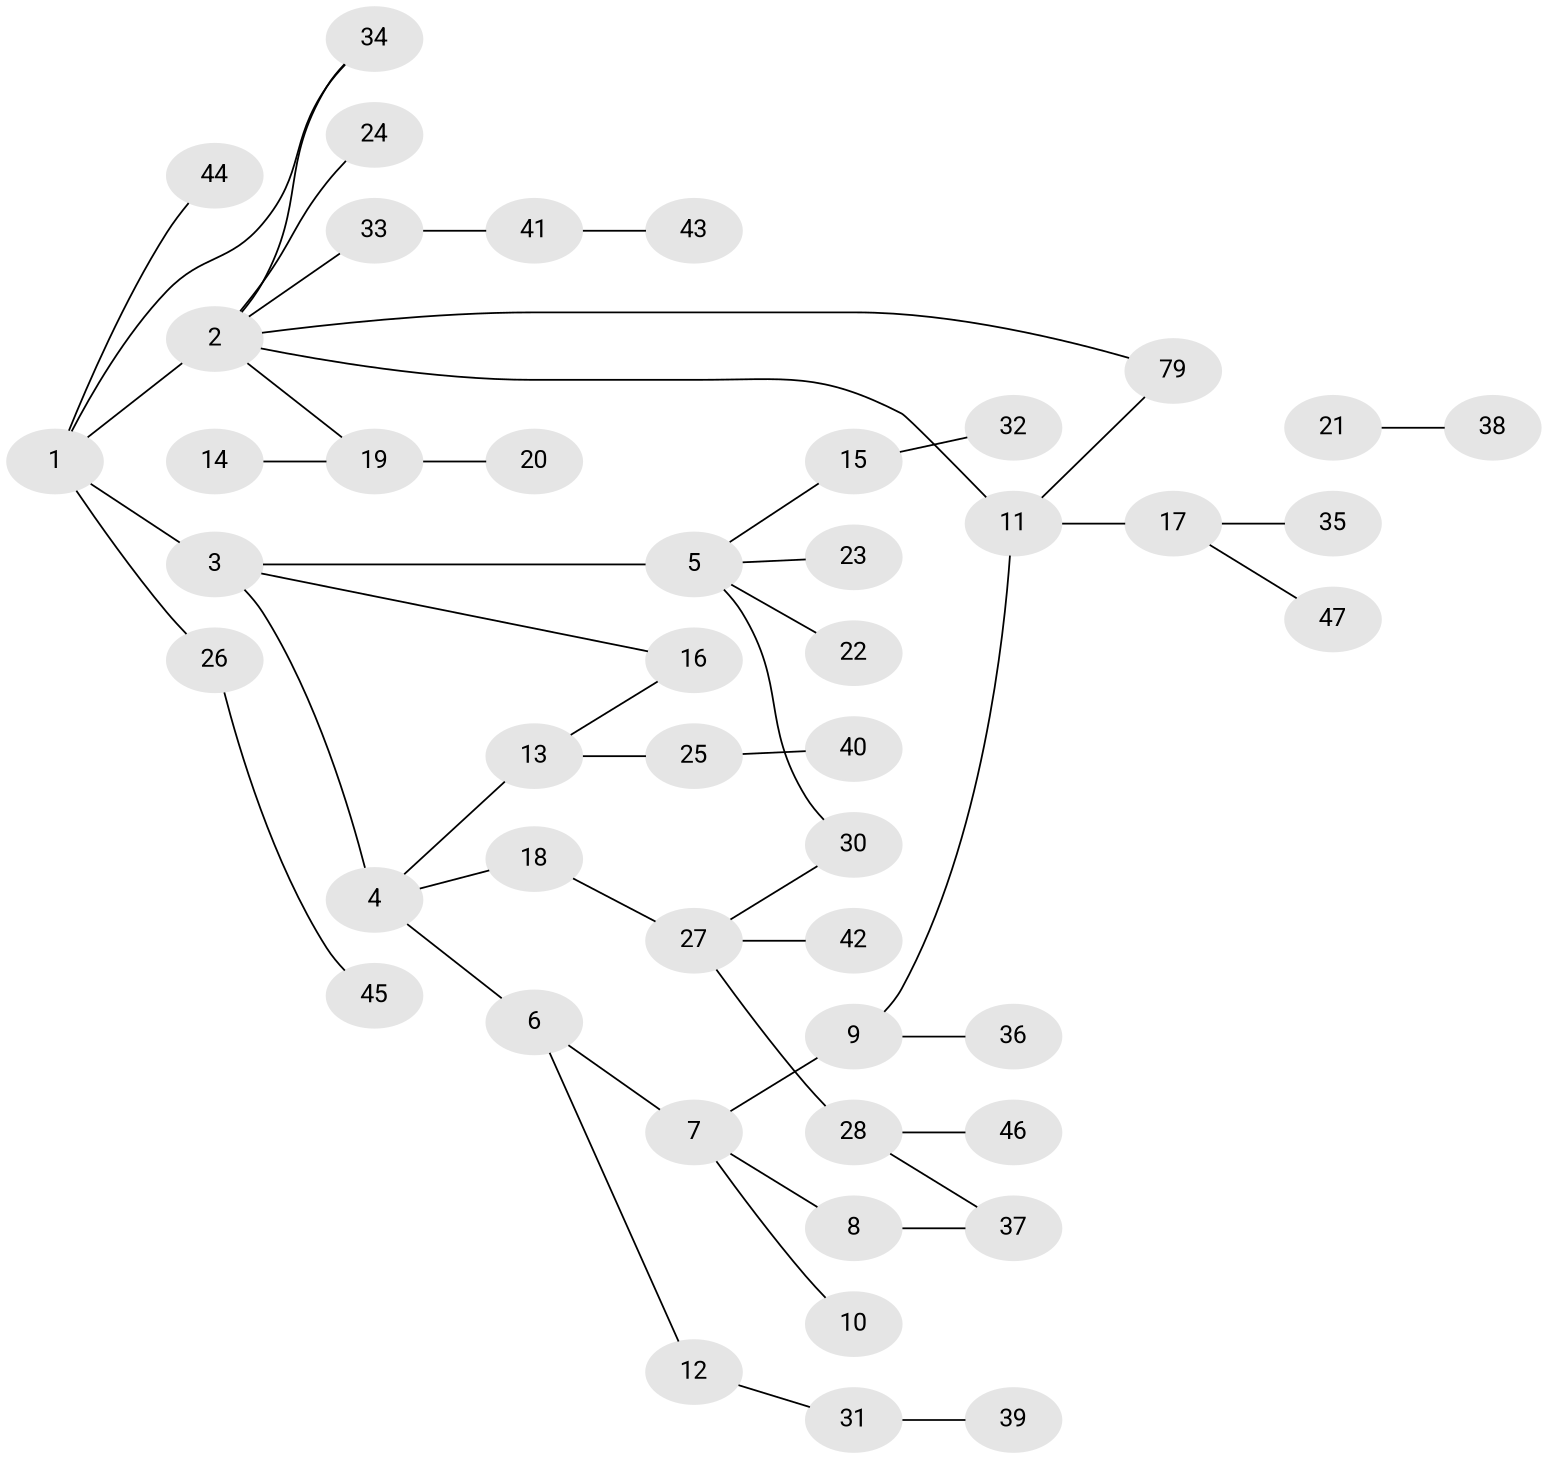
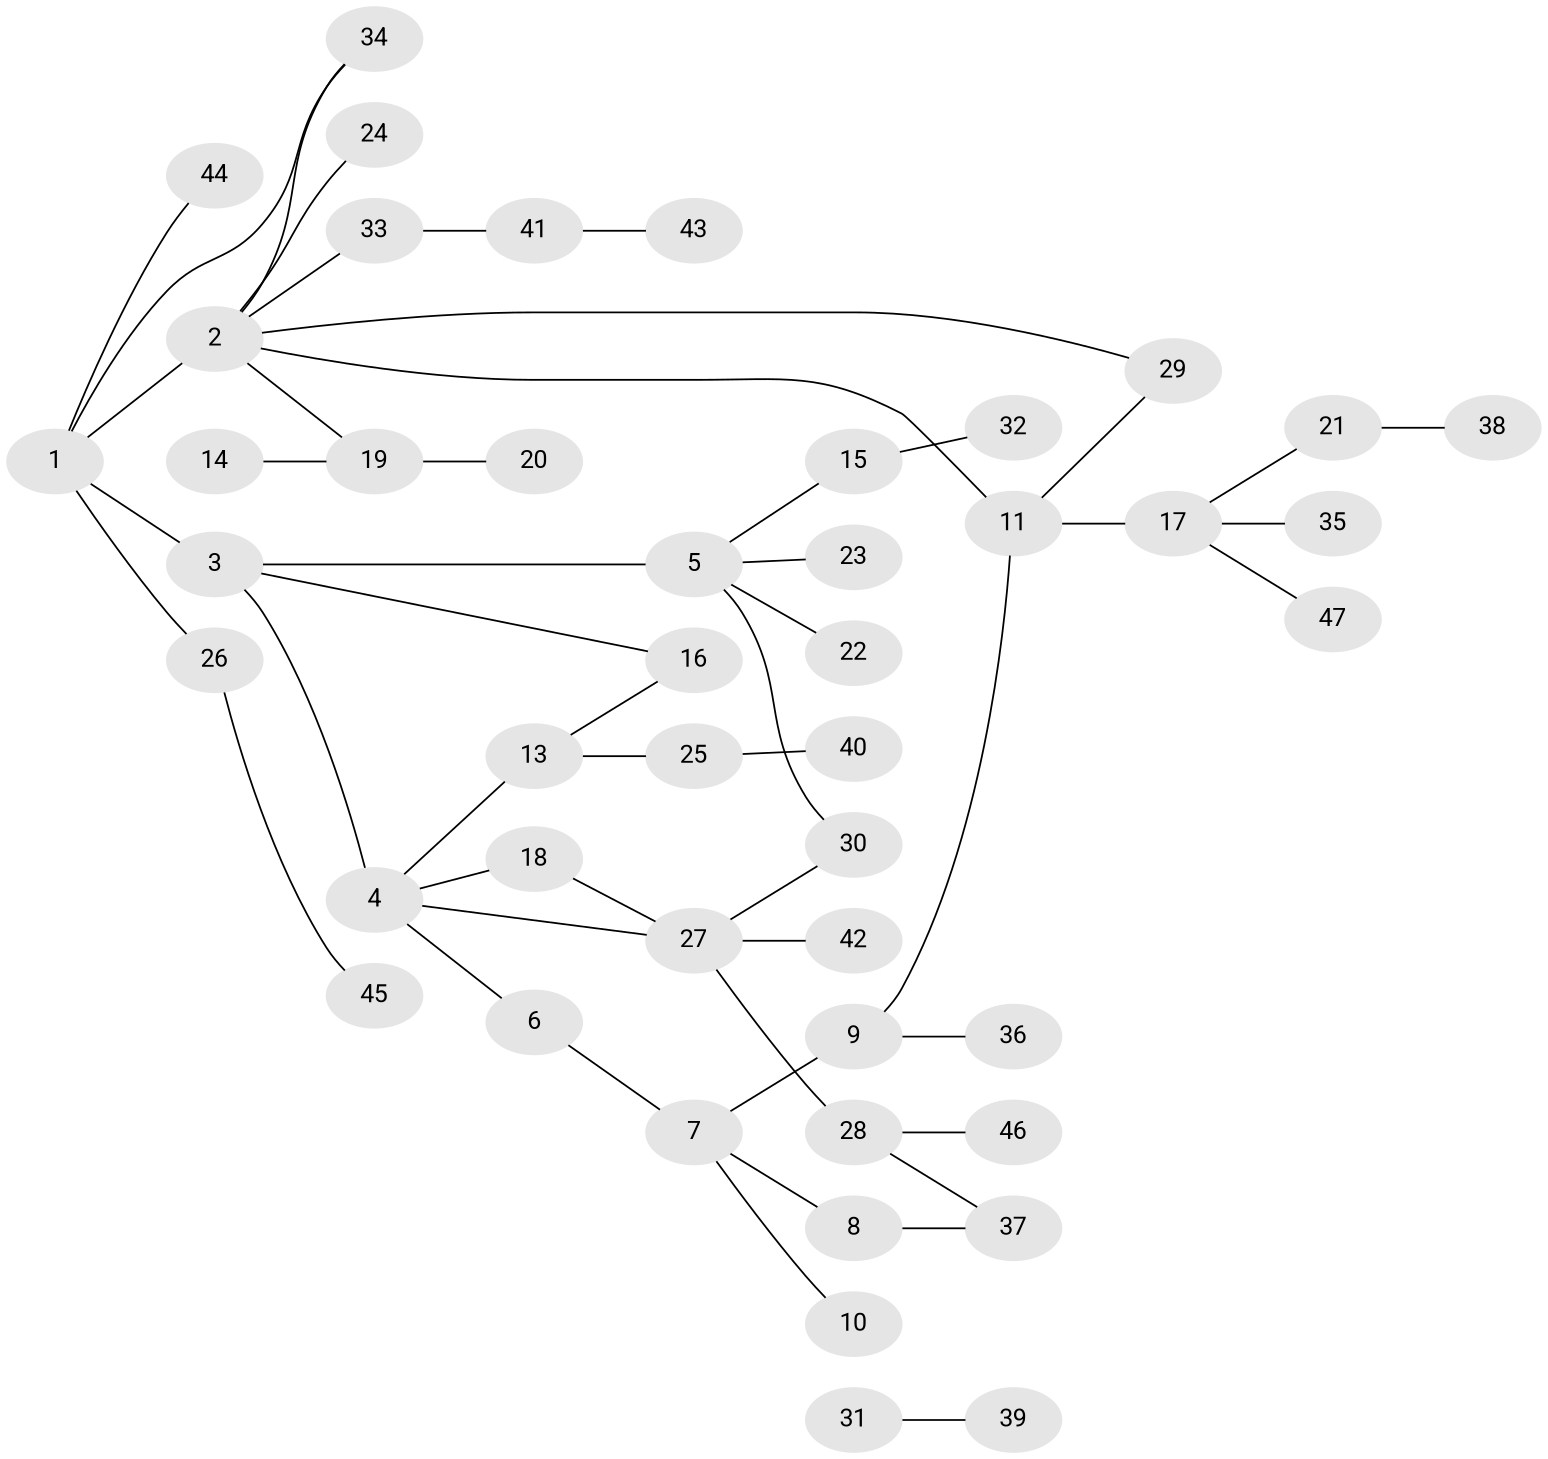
node "79": label "79" -> "29"
edge "21" -- "17": added
edge "4" -- "27": added
node "12": removed
